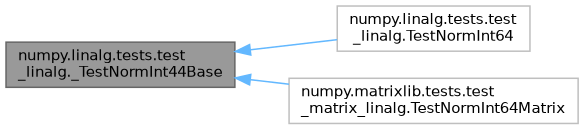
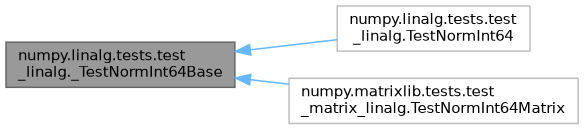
node "numpy.linalg.tests.test _linalg._TestNormInt44Base": label "numpy.linalg.tests.test _linalg._TestNormInt44Base" -> "numpy.linalg.tests.test _linalg._TestNormInt64Base"
